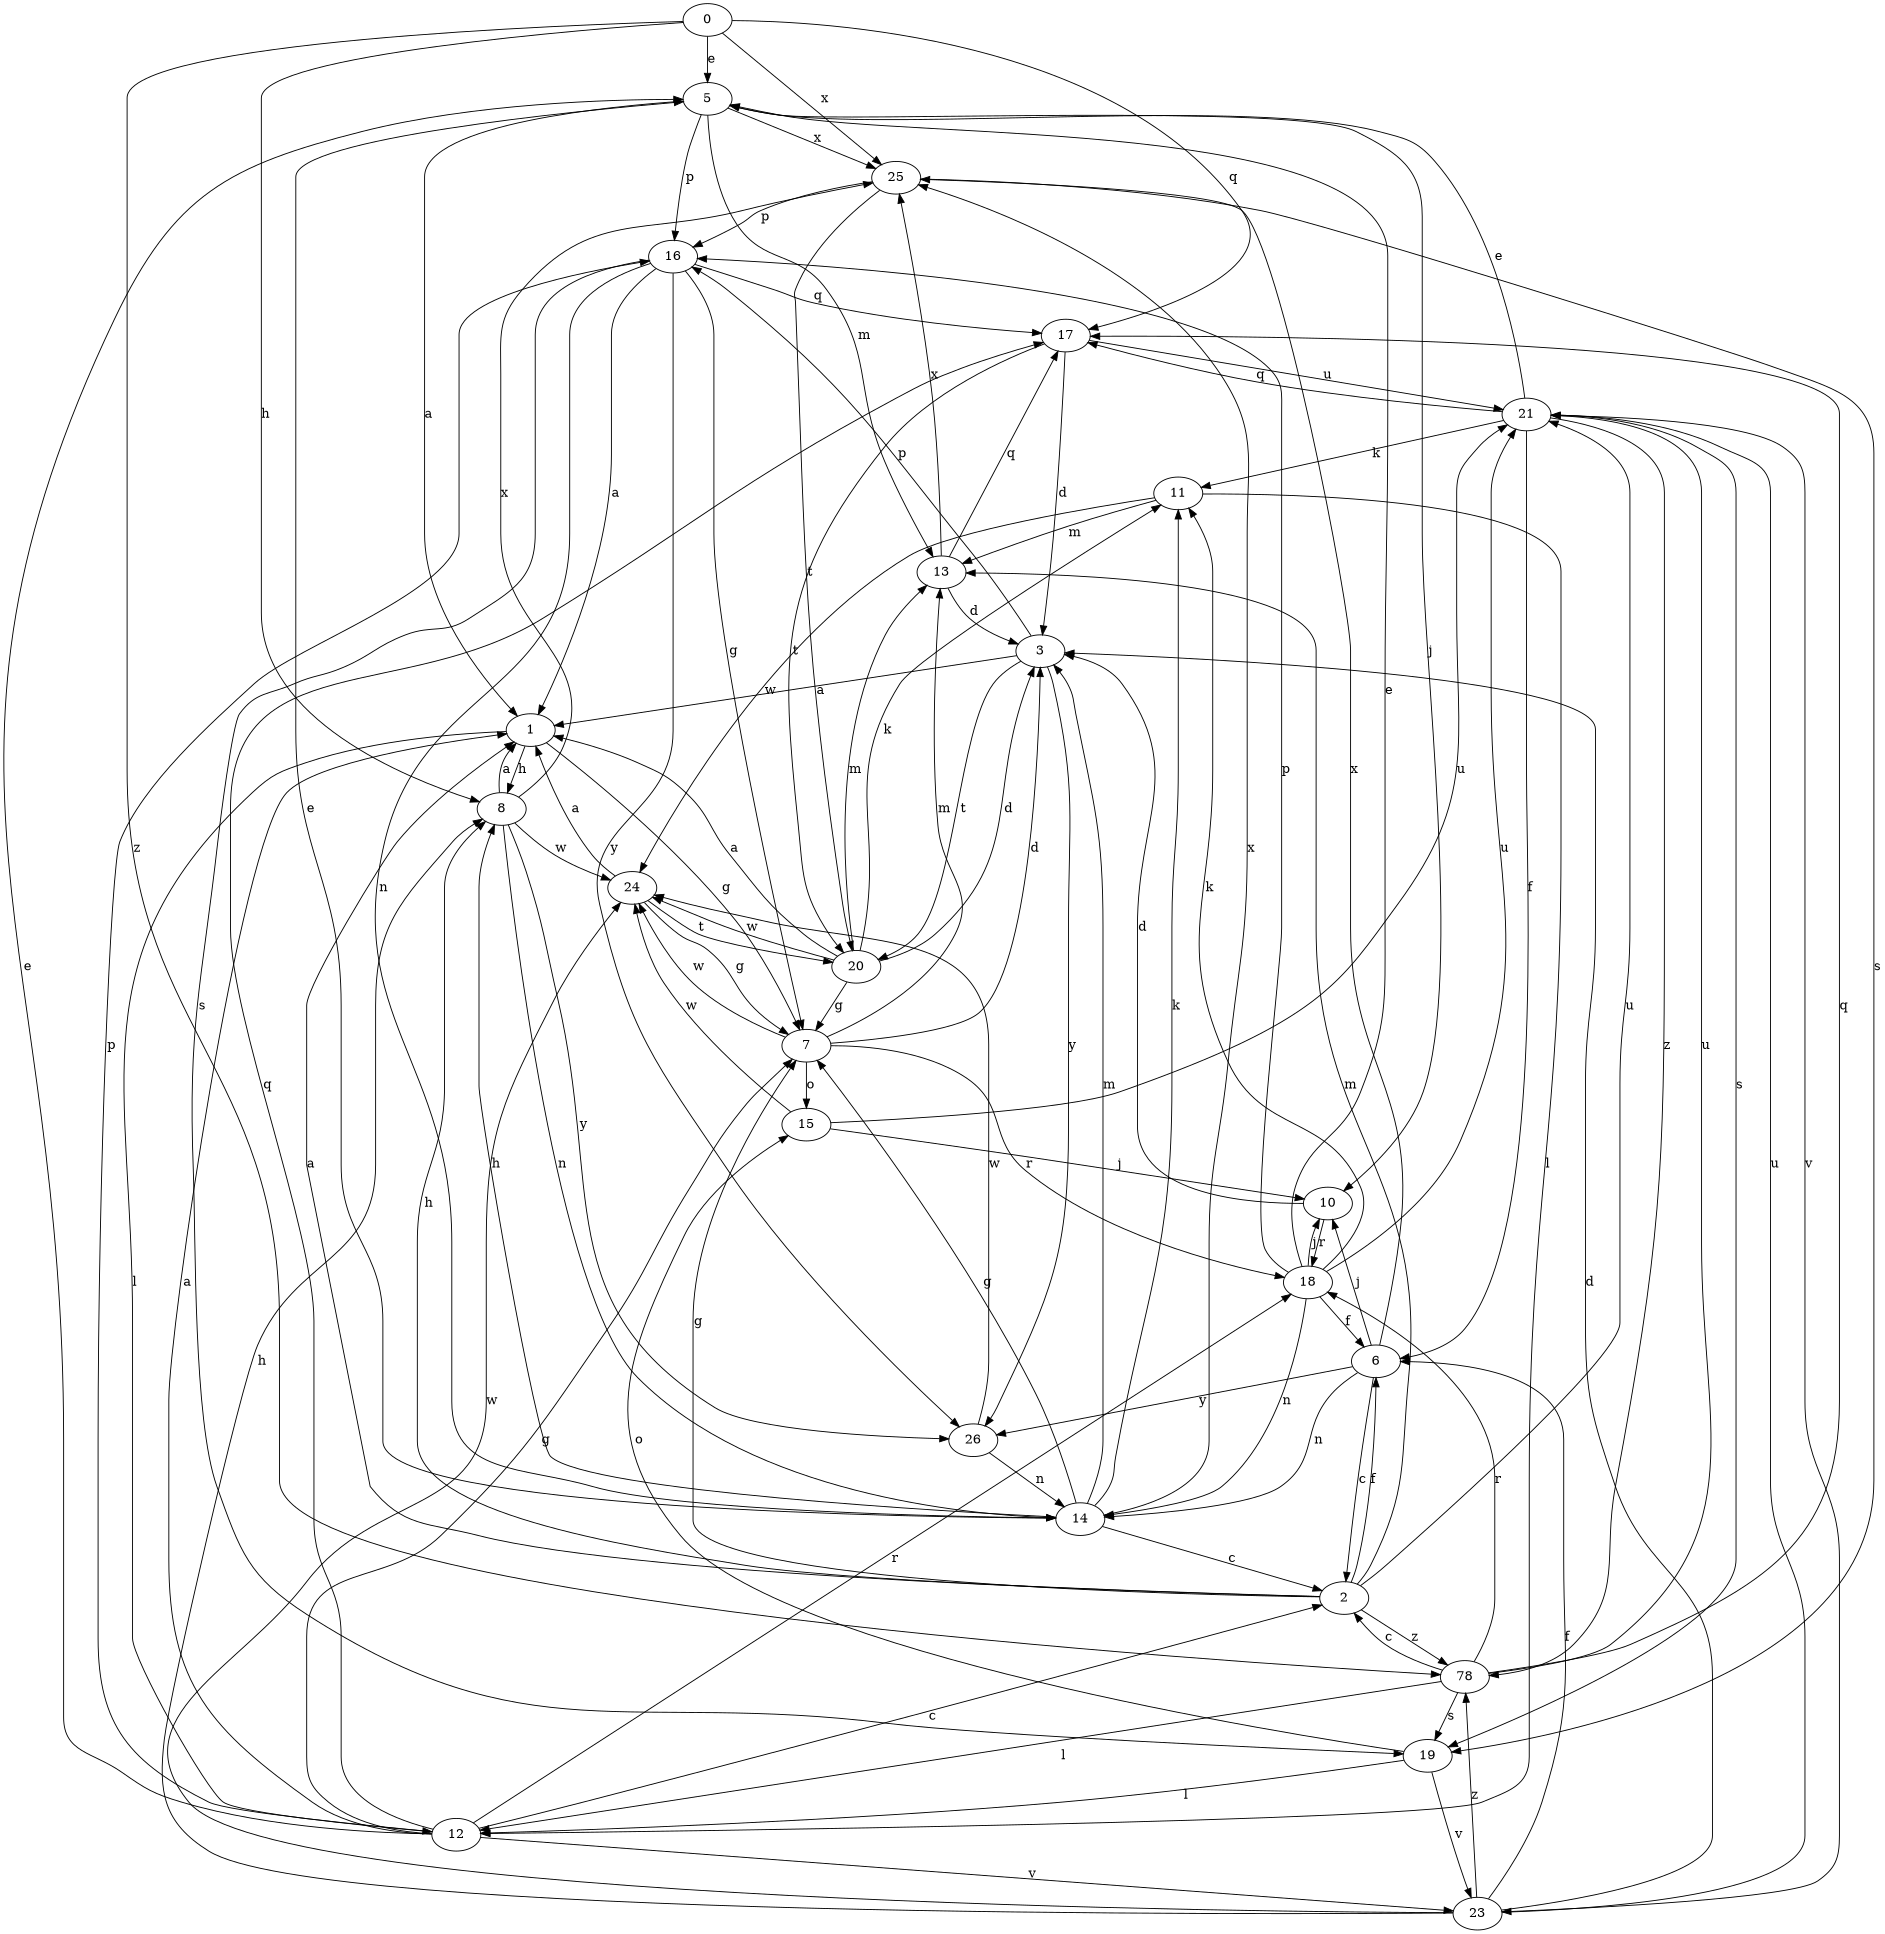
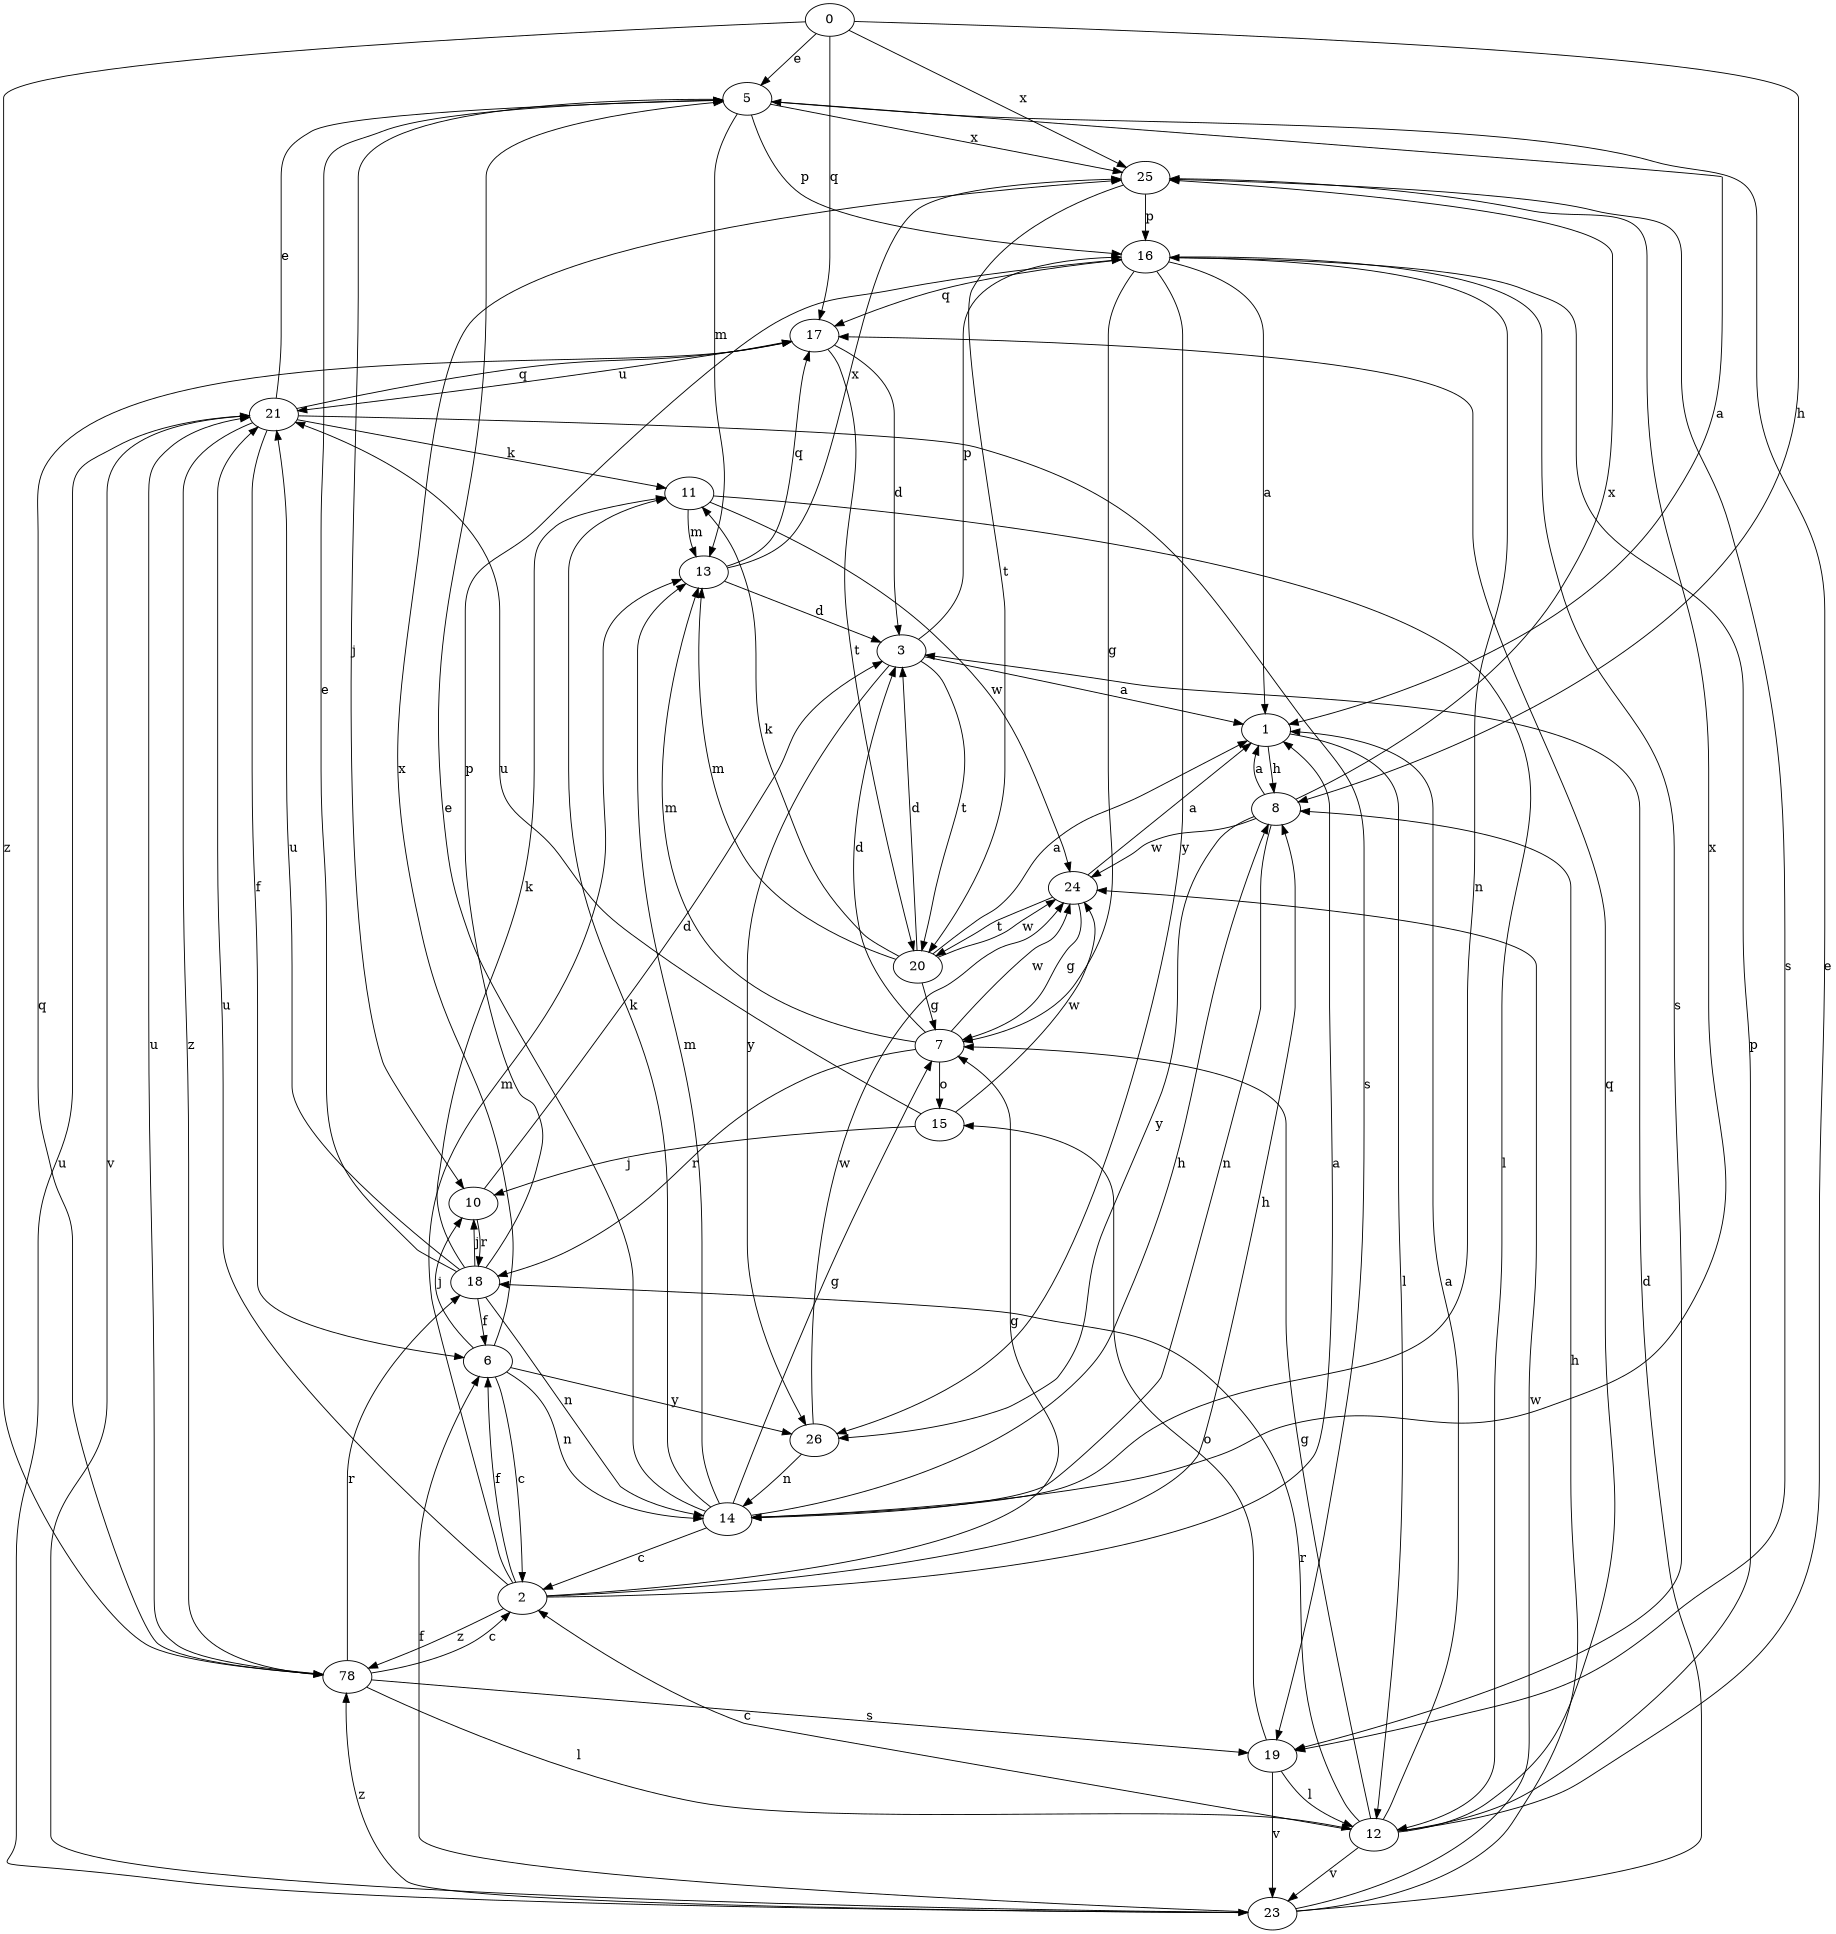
edge "1" -> "7": removed, label "g"
edge "14" -> "3": now "14" -> "13"
